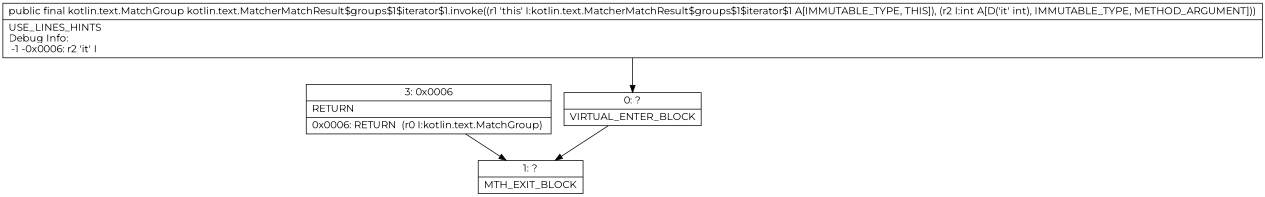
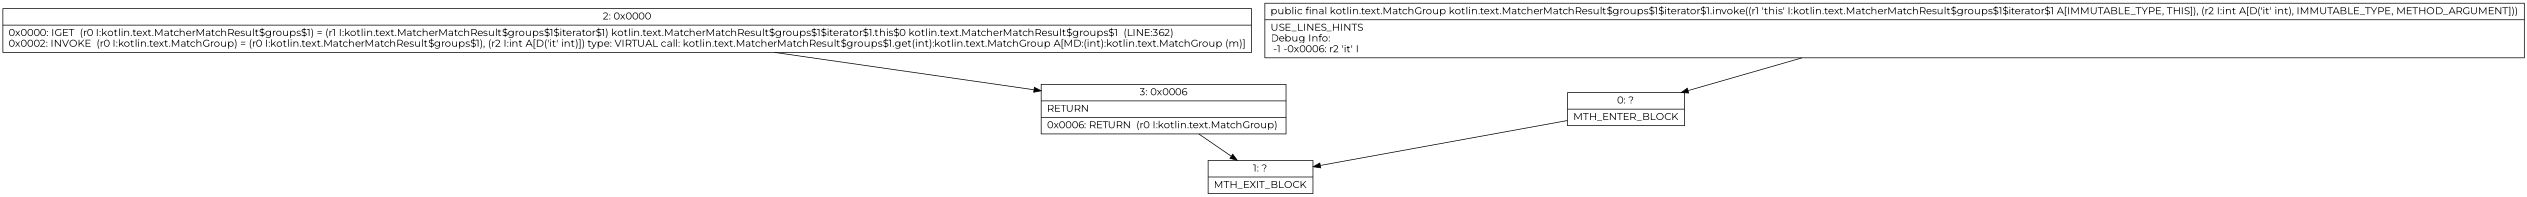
node "2: 0x0000": added
node "0: ?": text "VIRTUAL_ENTER_BLOCK" -> "MTH_ENTER_BLOCK"
